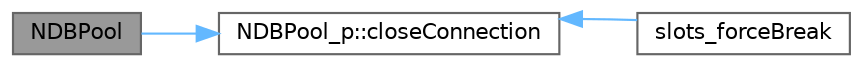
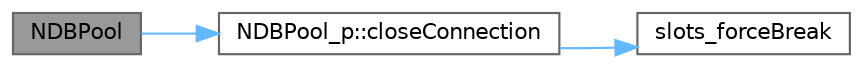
edge "slots_forceBreak" -> "NDBPool_p::closeConnection": reversed
